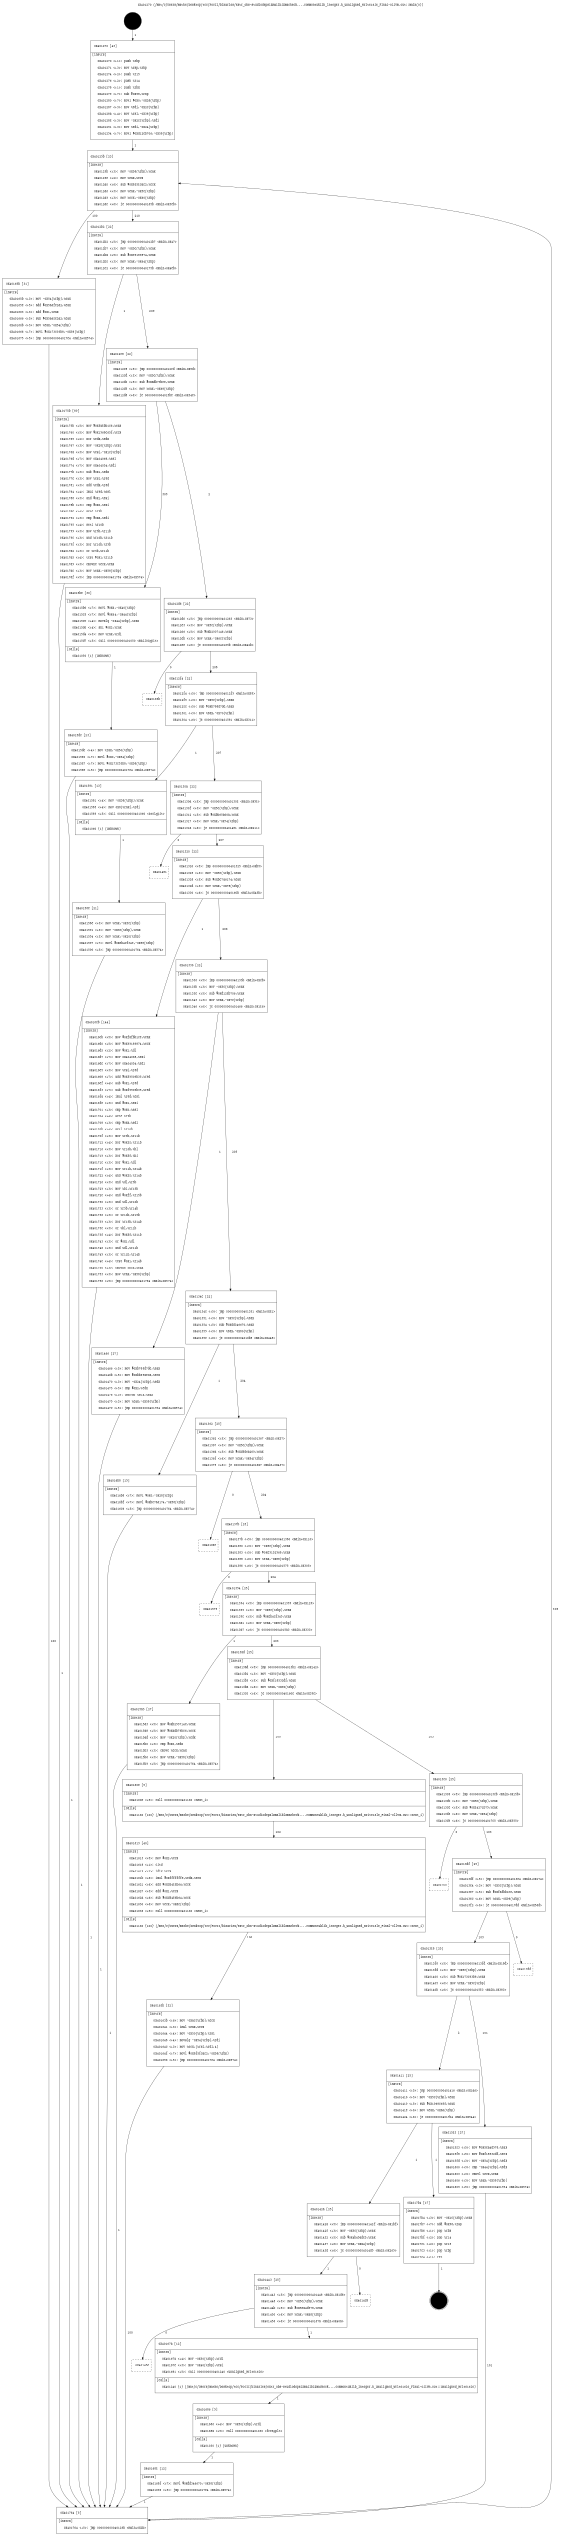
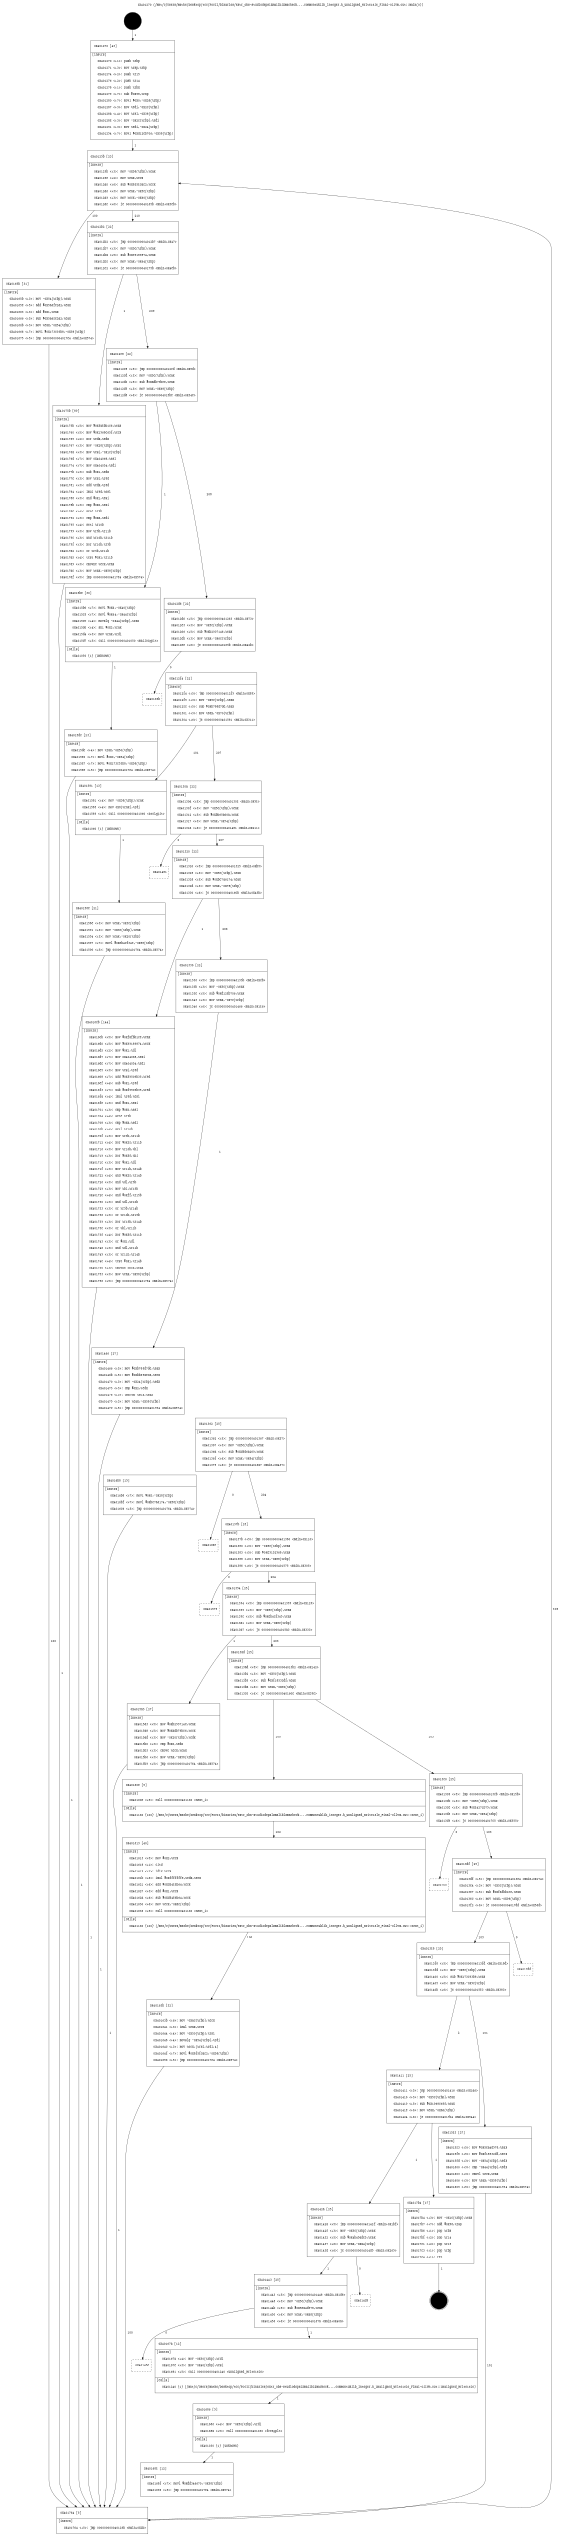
edge "0x4012c8 [22]" -> "0x4015be [30]": label " 309" -> " 1"
edge "0x4012c8 [22]" -> "0x4012de [22]": label " 2" -> " 208"
edge "0x4012de [22]" -> "0x4012f4 [22]": removed, label "208"
edge "0x4012f4 [22]" -> "0x401581 [13]": label " 1" -> " 101"
node "0x40134c [22]": removed
edge "0x40168f [12]" -> "0x4017e4 [5]": removed, label "1"
